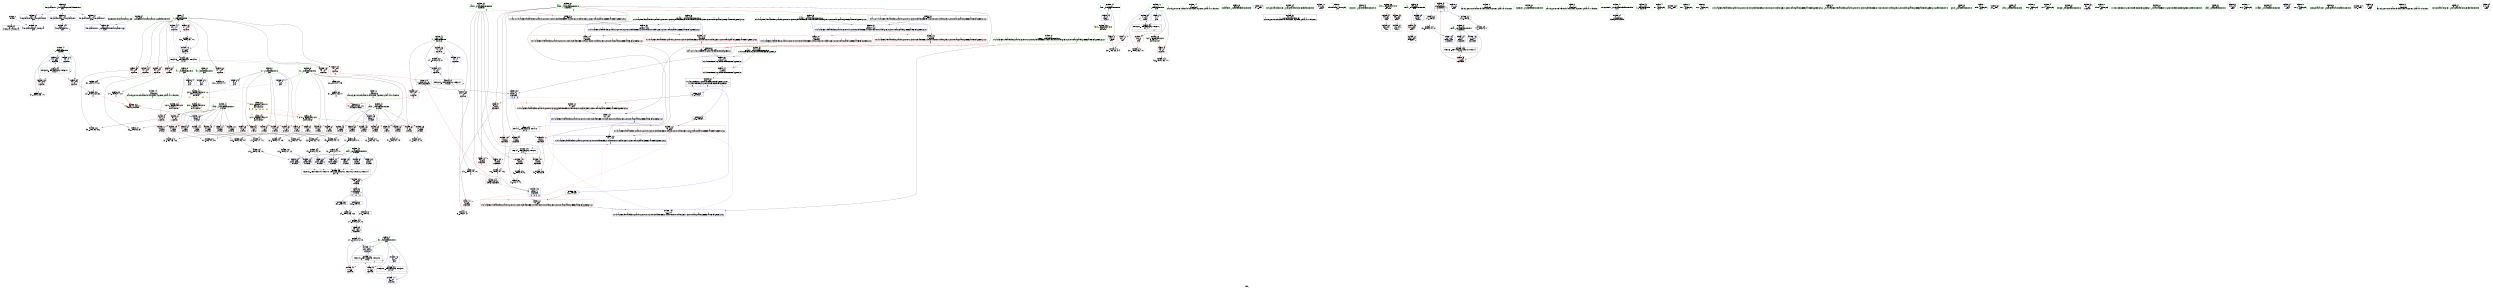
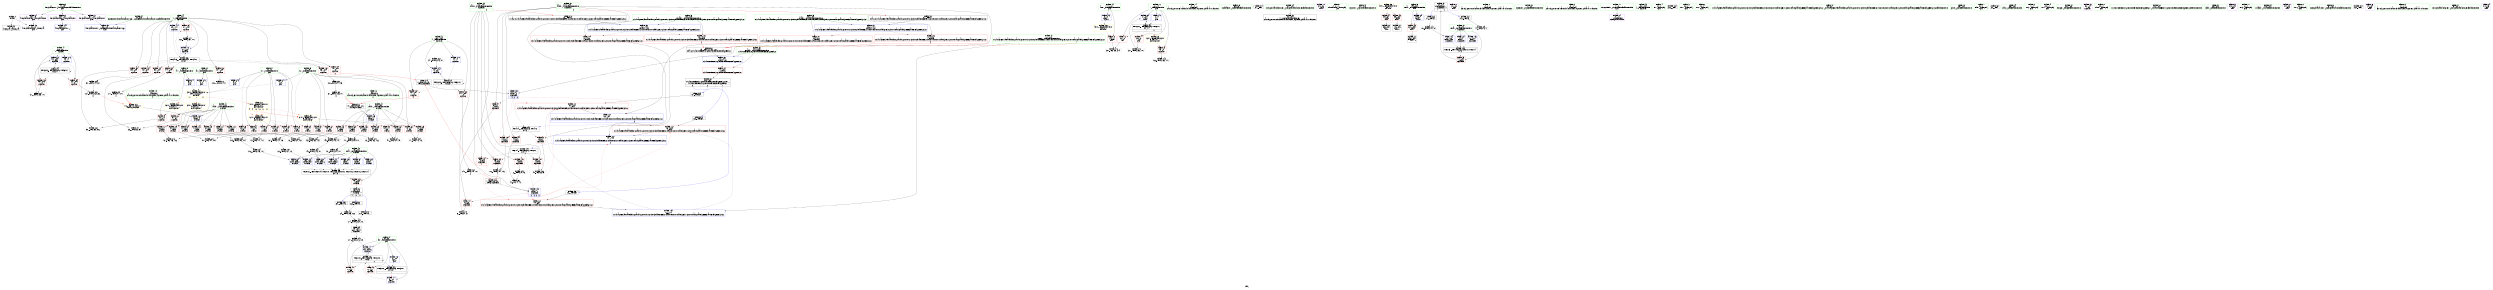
node "NodeID: 136": removed
